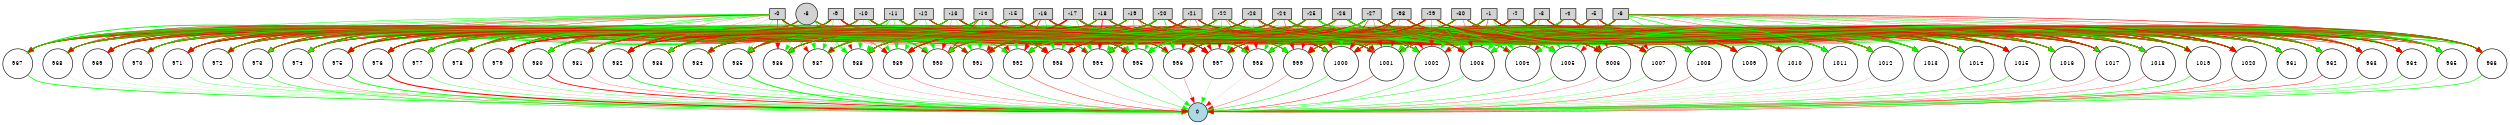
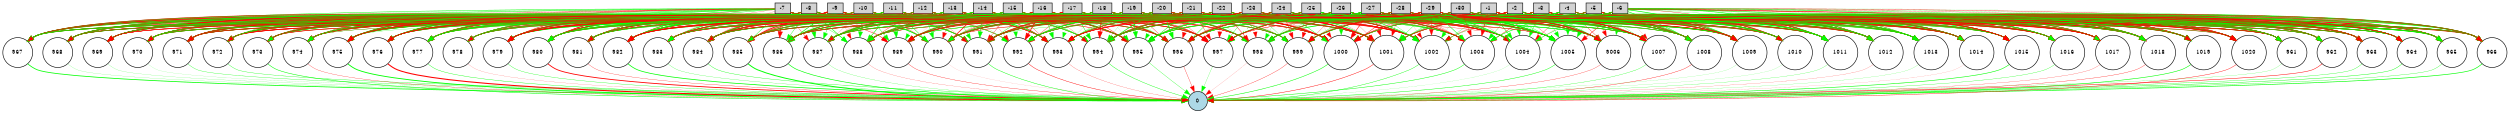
node "-0": label "-0" -> "-7"
node "-8": shape circle -> box
node "-98": label "-98" -> "-28"
edge "-2" -> "1000": color green -> red
